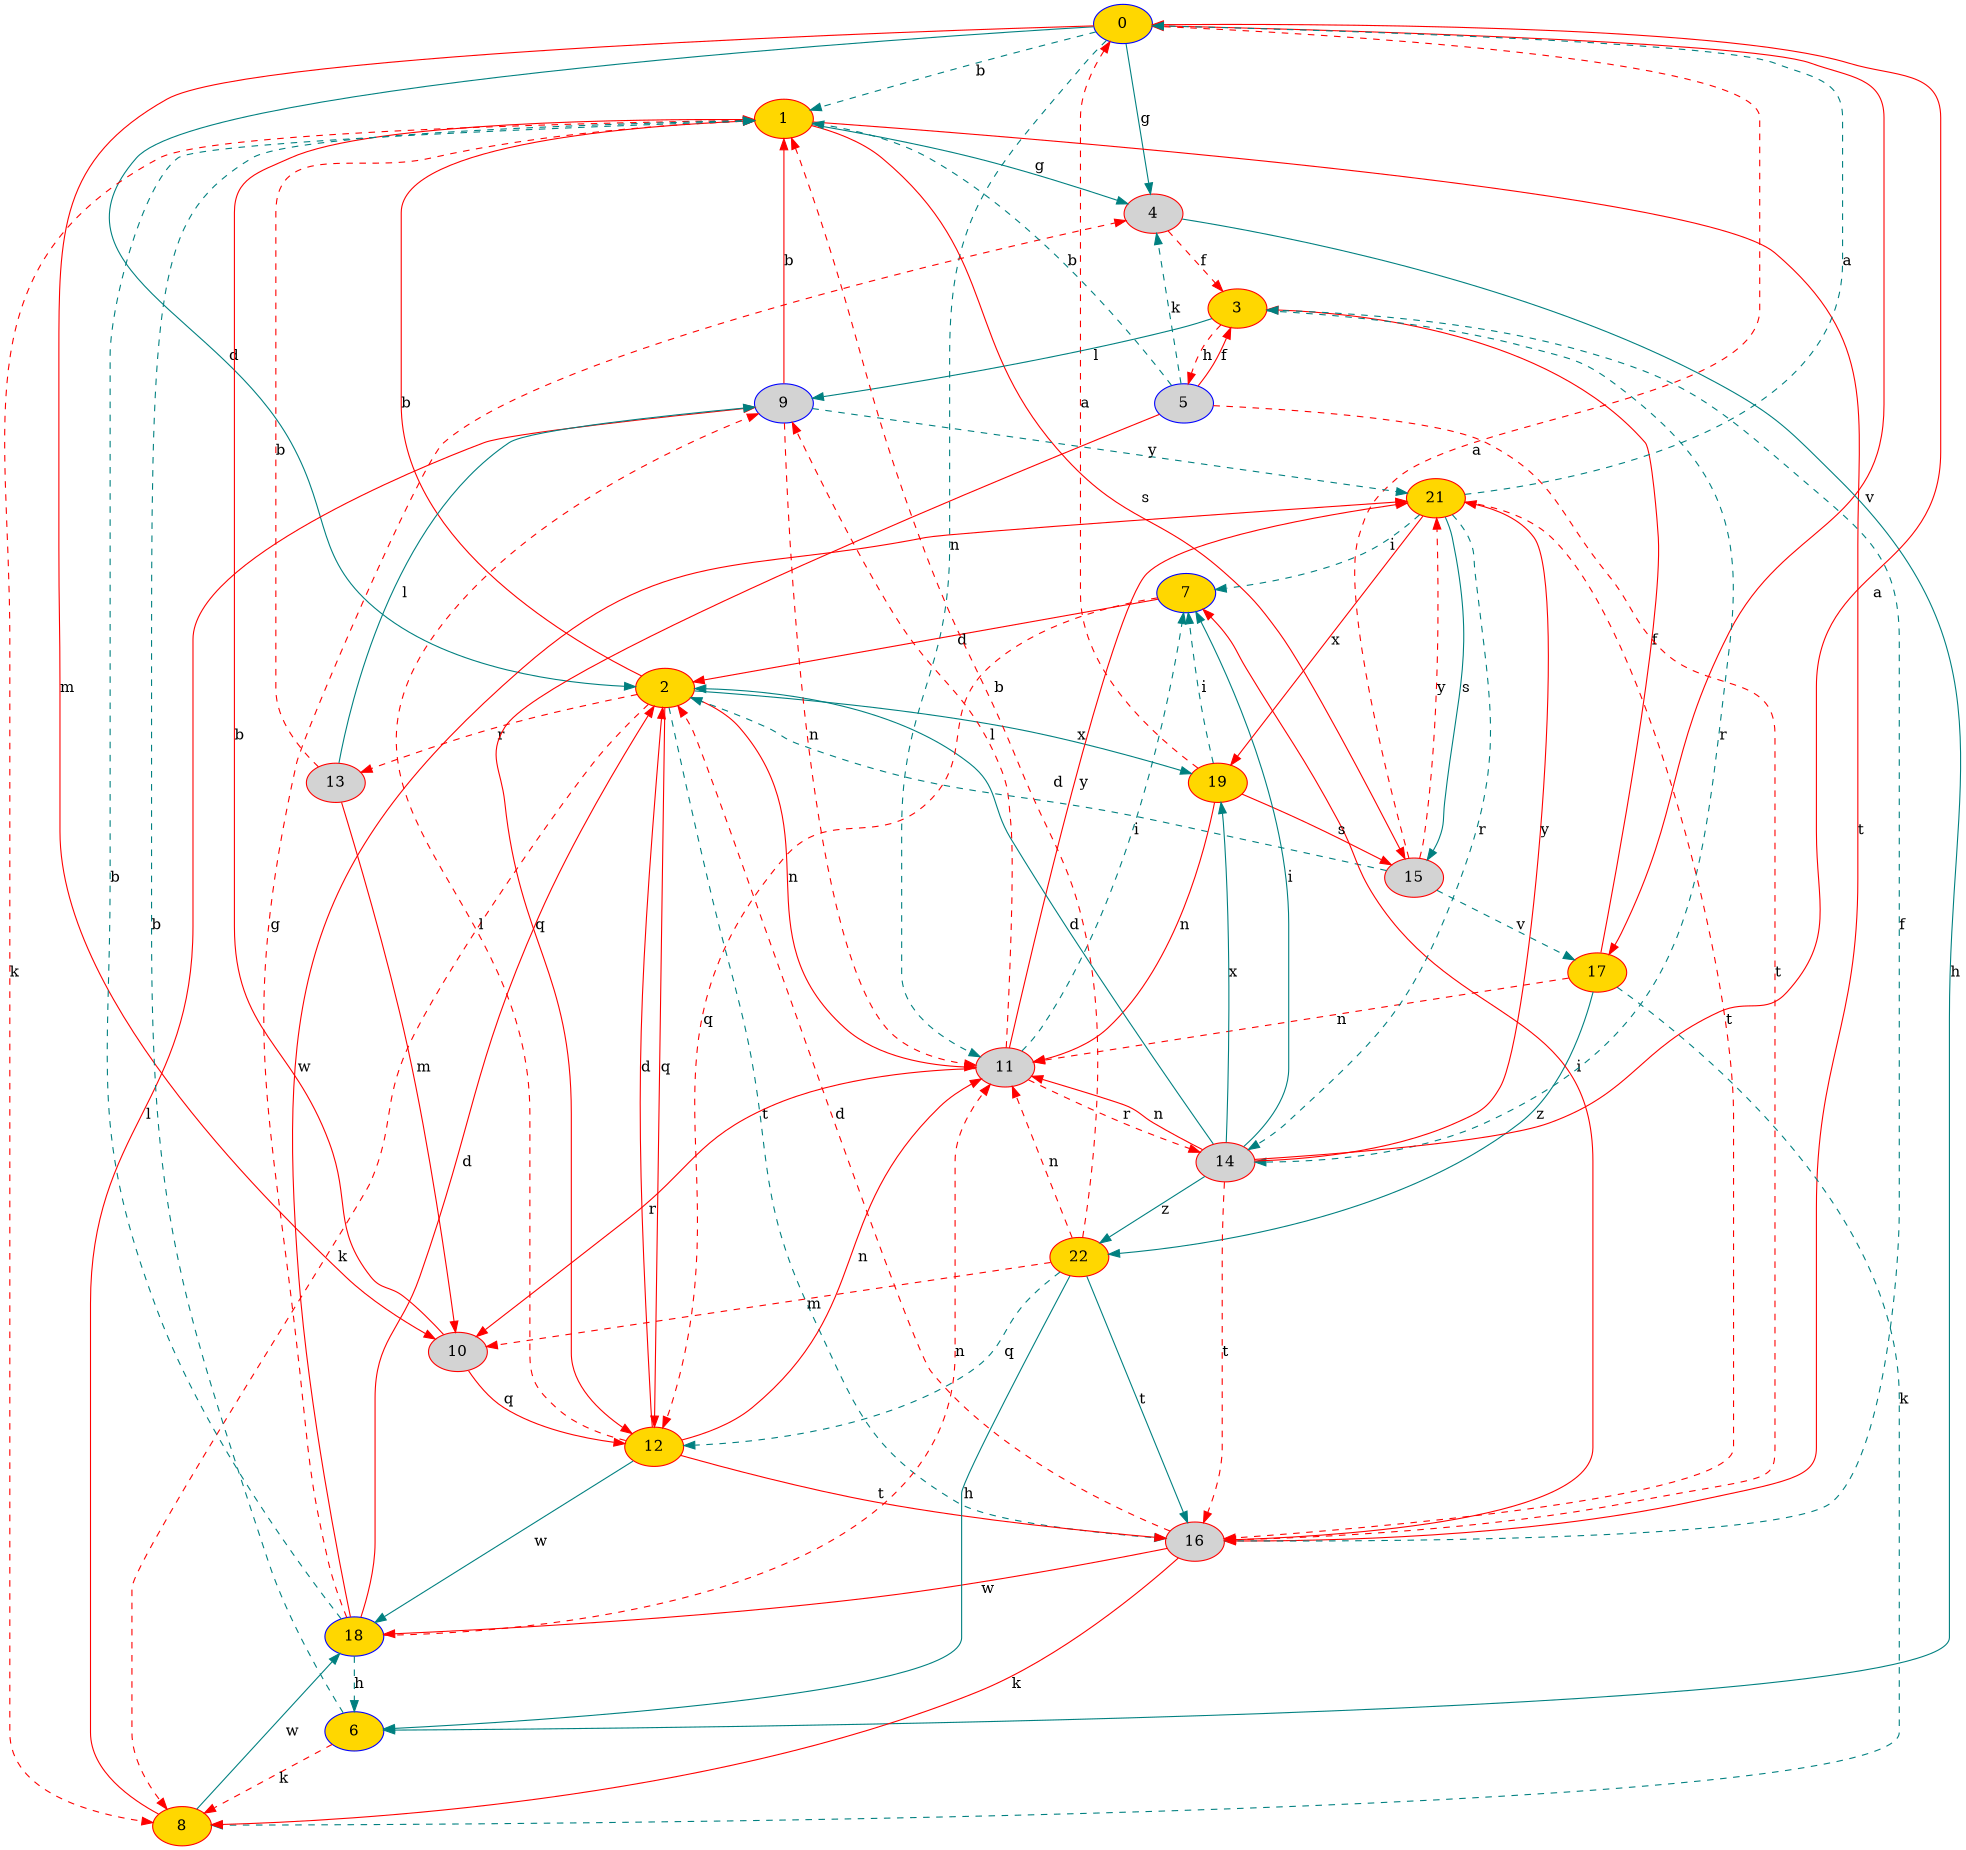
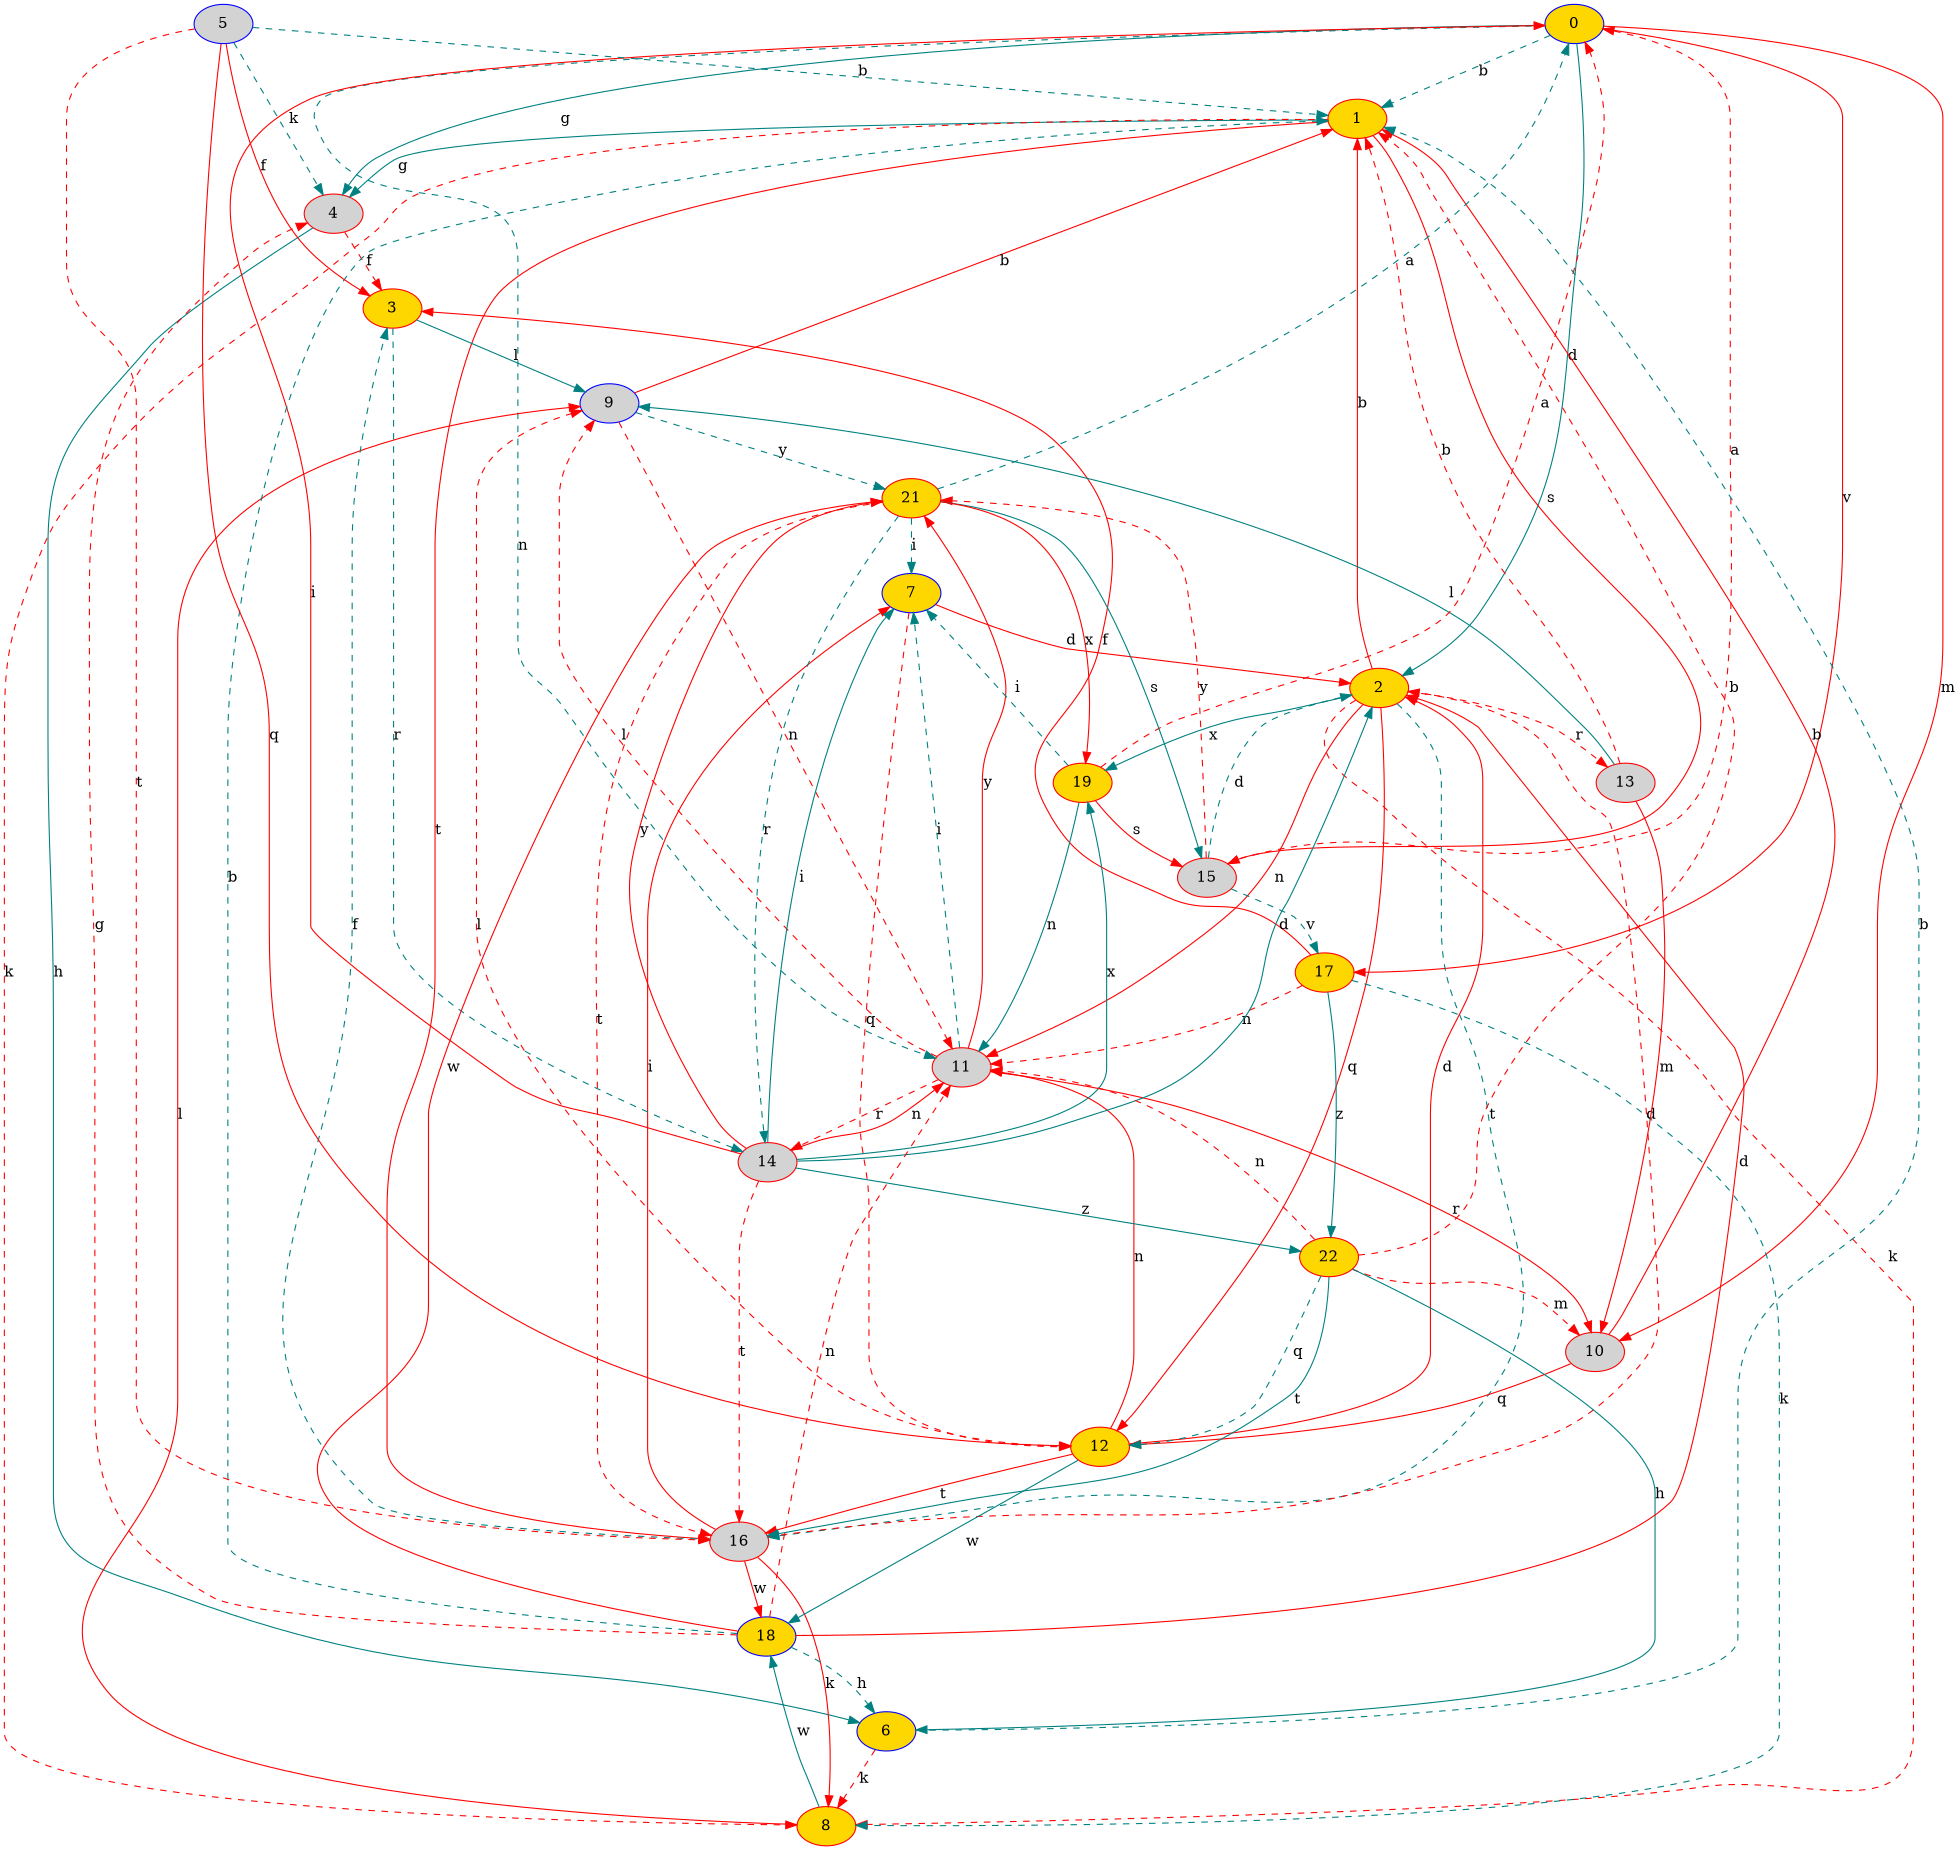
edge "3" -> "5": removed, label "h"
edge "14" -> "0": label "a" -> "i"
edge "19" -> "11": color red -> teal
